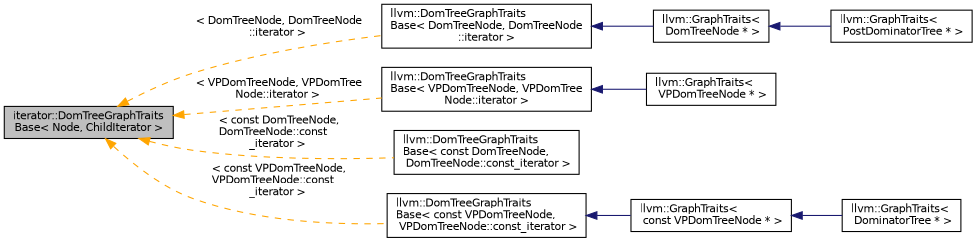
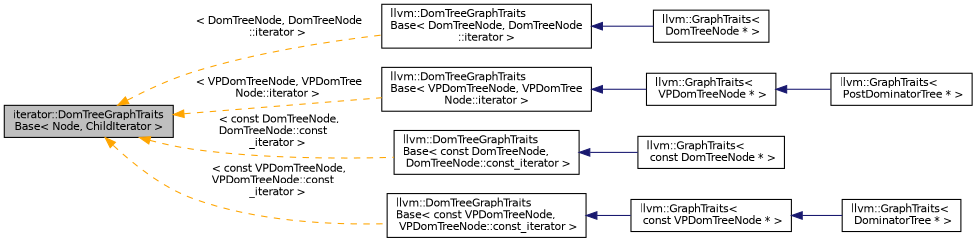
edge "llvm::GraphTraits< PostDominatorTree * >" -> "llvm::GraphTraits< DomTreeNode * >": now "llvm::GraphTraits< PostDominatorTree * >" -> "llvm::GraphTraits< VPDomTreeNode * >"
node "llvm::GraphTraits< const DomTreeNode * >": added
